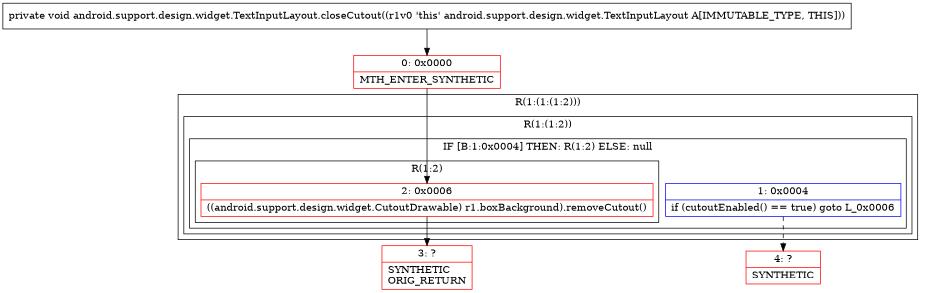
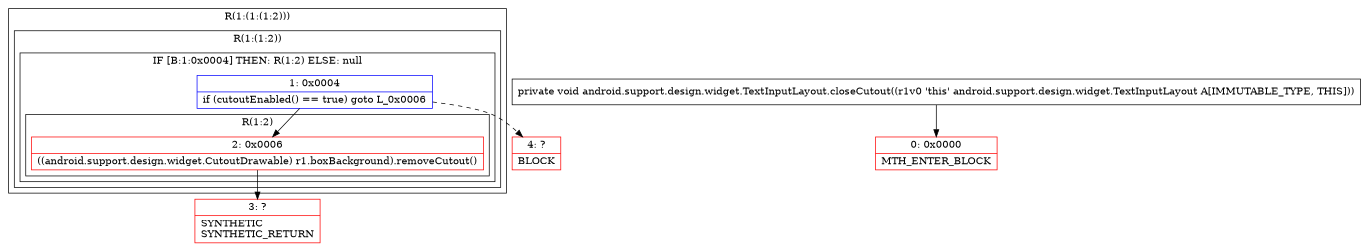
node "0: 0x0000": text "MTH_ENTER_SYNTHETIC" -> "MTH_ENTER_BLOCK"
edge "0: 0x0000" -> "2: 0x0006": now "1: 0x0004" -> "2: 0x0006"
node "4: ?": text "SYNTHETIC" -> "BLOCK"
node "3: ?": text "ORIG_RETURN" -> "SYNTHETIC_RETURN"
